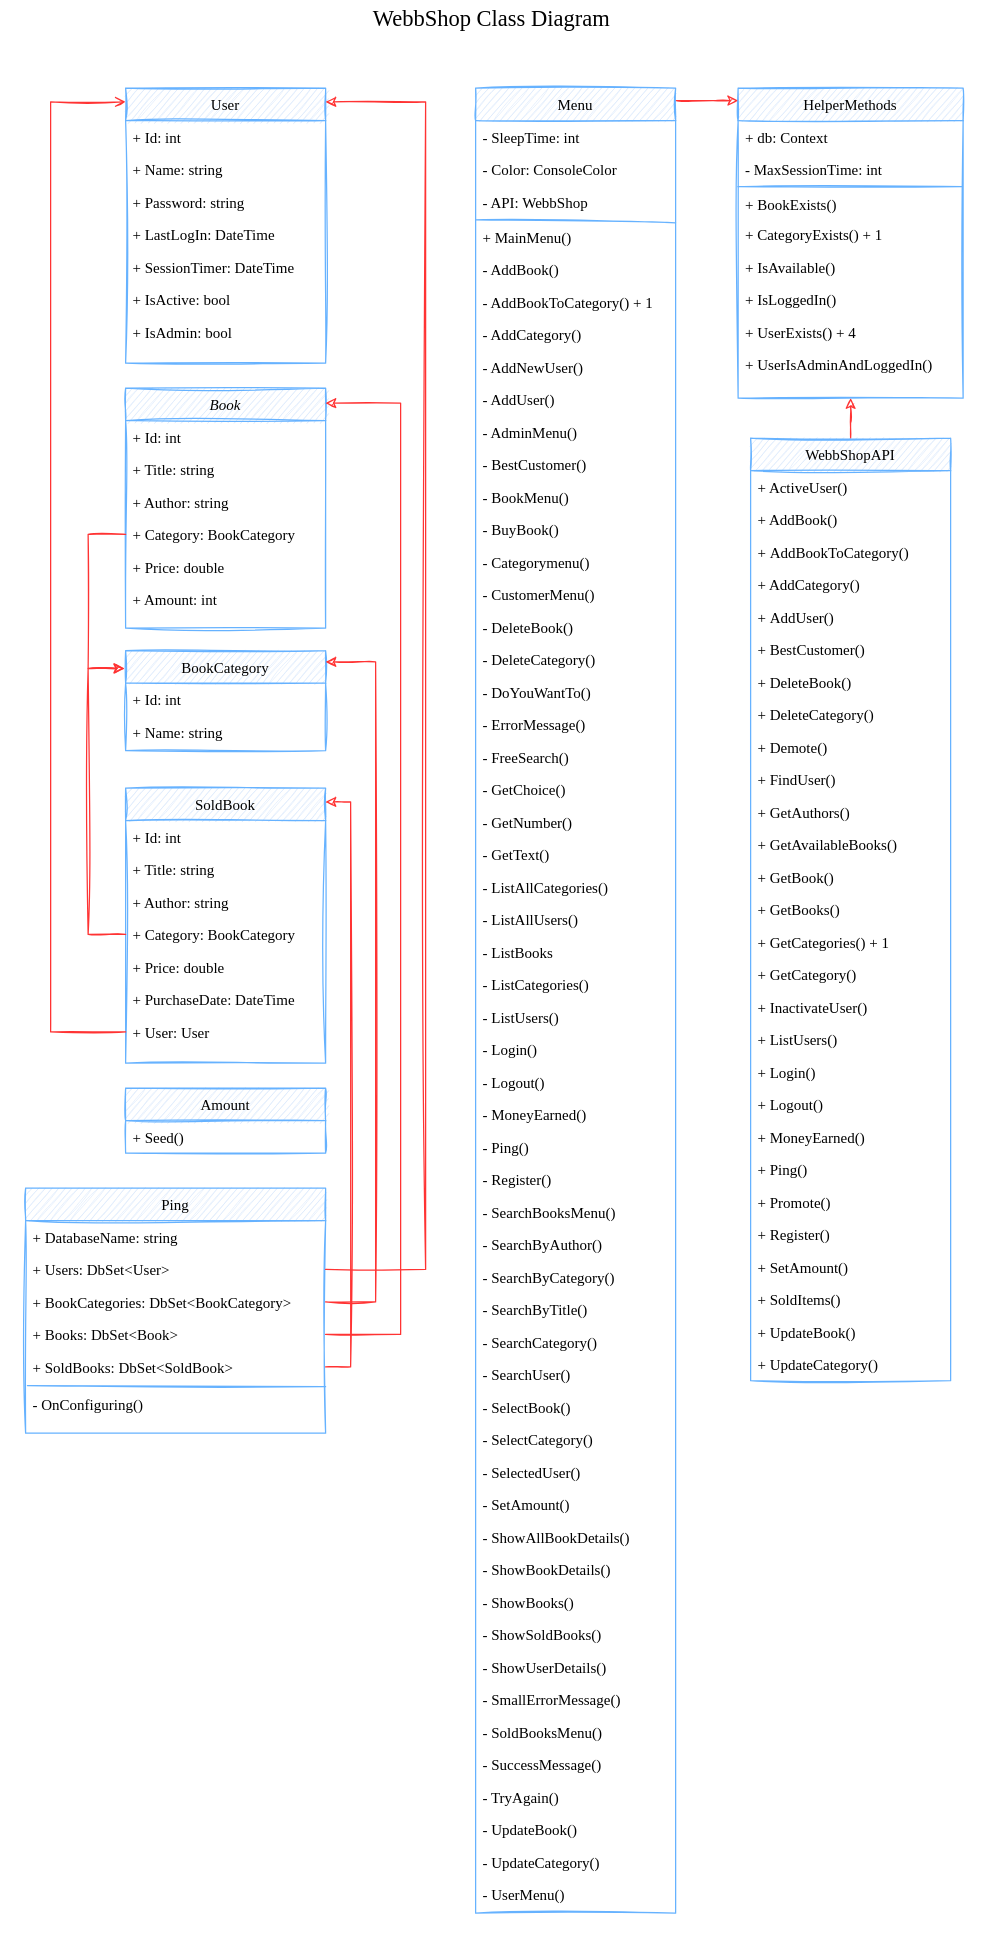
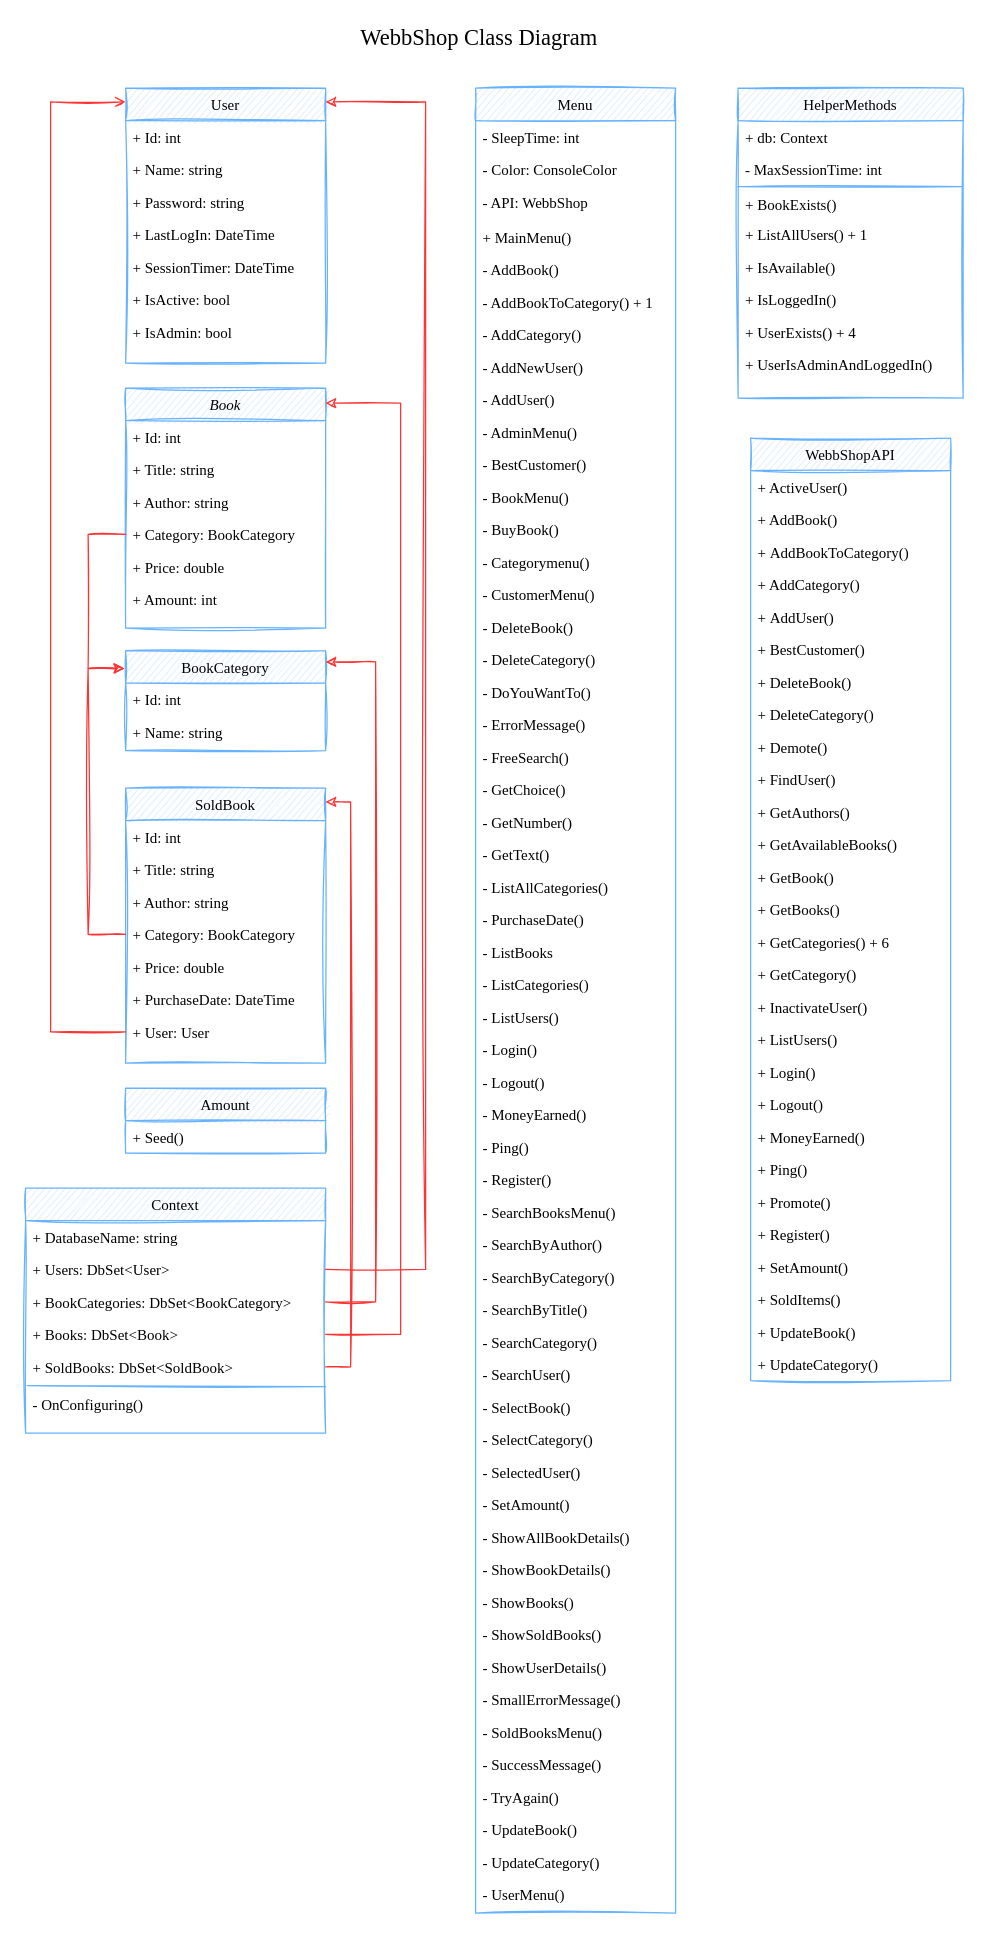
node "WebbShop Class Diagram": moved (492, 19) -> (479, 38)
edge "Menu" -> "HelperMethods": removed
edge "- API: WebbShop" -- "+ MainMenu()": removed
node "+ CategoryExists() + 1": label "+ CategoryExists() + 1" -> "+ ListAllUsers() + 1"
edge "WebbShopAPI" -> "HelperMethods": removed
node "- ListAllUsers()": label "- ListAllUsers()" -> "- PurchaseDate()"
node "+ GetCategories() + 1": label "+ GetCategories() + 1" -> "+ GetCategories() + 6"
node "Ping": label "Ping" -> "Context"
